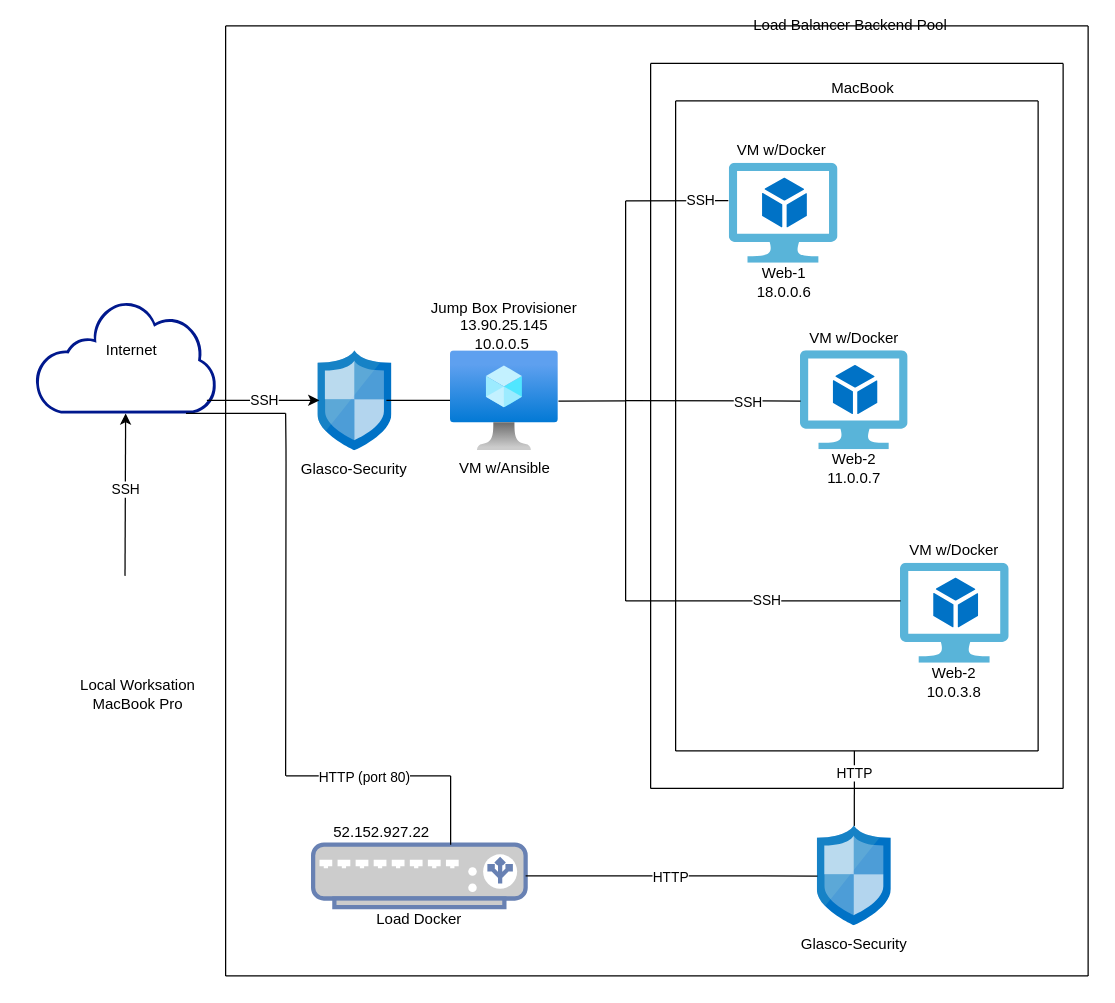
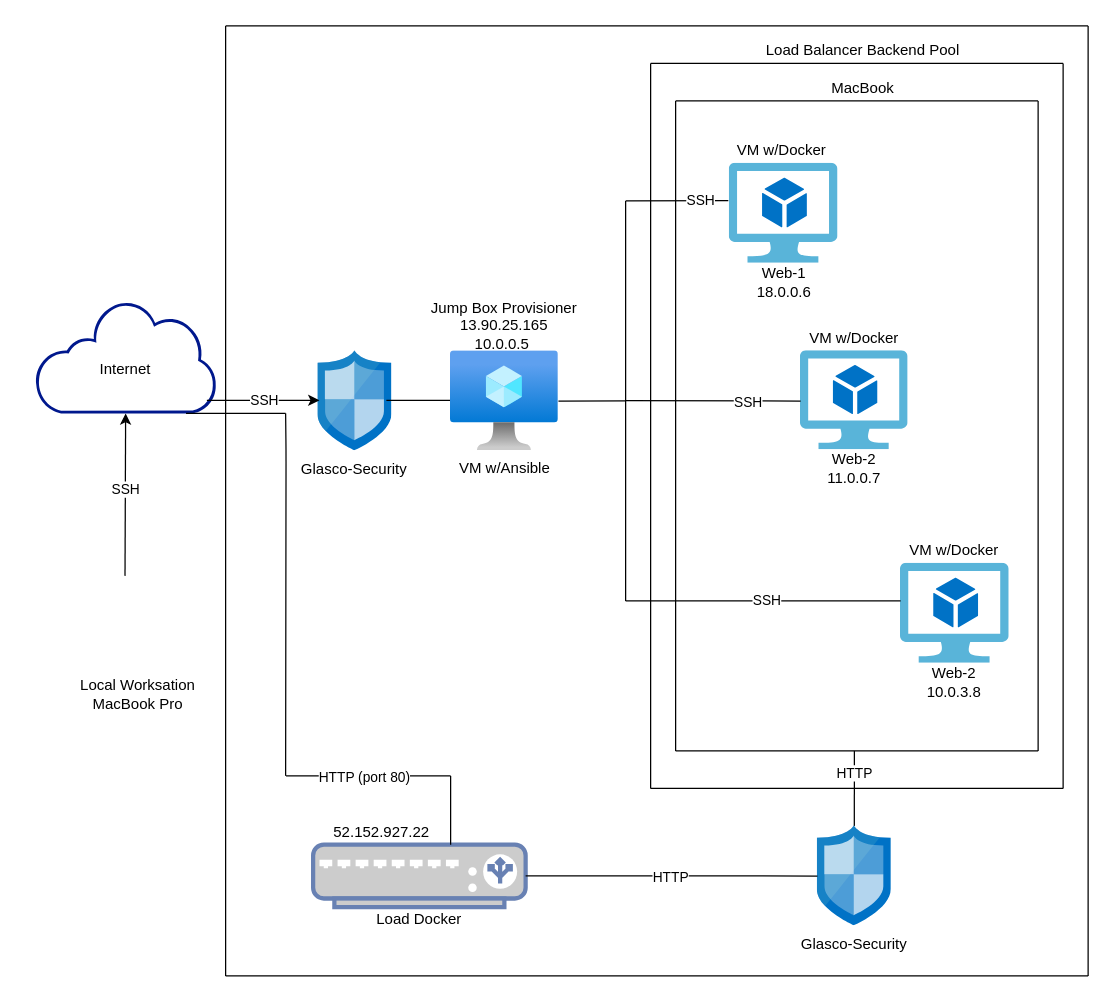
node "Load Balancer Backend Pool": moved (851, 26) -> (863, 51)
node "Jump Box Provisioner 13.90.25.145 10.0.0.5": label "Jump Box Provisioner 13.90.25.145 10.0.0.5" -> "Jump Box Provisioner 13.90.25.165 10.0.0.5"
node "Internet": moved (132, 351) -> (126, 369)
